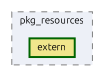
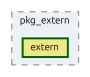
cluster "pkg_resources": label "pkg_resources" -> "pkg_extern"
